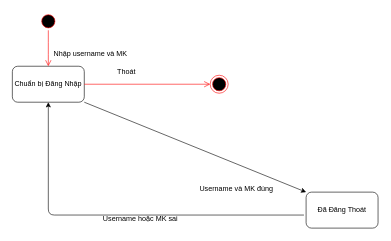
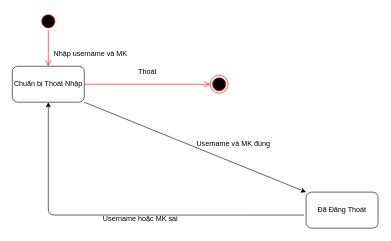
node "Thoát": moved (126, 72) -> (147, 72)
node "Chuẩn bị Đăng Nhập": label "Chuẩn bị Đăng Nhập" -> "Chuẩn bị Thoát Nhập"
node "Username và MK đúng": moved (237, 189) -> (234, 144)
